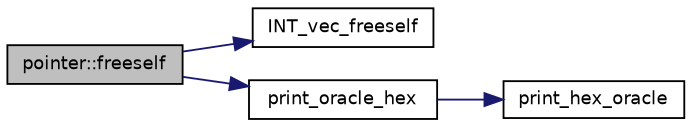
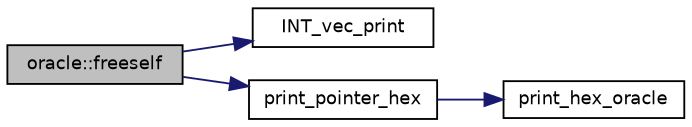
node "INT_vec_freeself": label "INT_vec_freeself" -> "INT_vec_print"
node "pointer::freeself": label "pointer::freeself" -> "oracle::freeself"
node "print_oracle_hex": label "print_oracle_hex" -> "print_pointer_hex"
